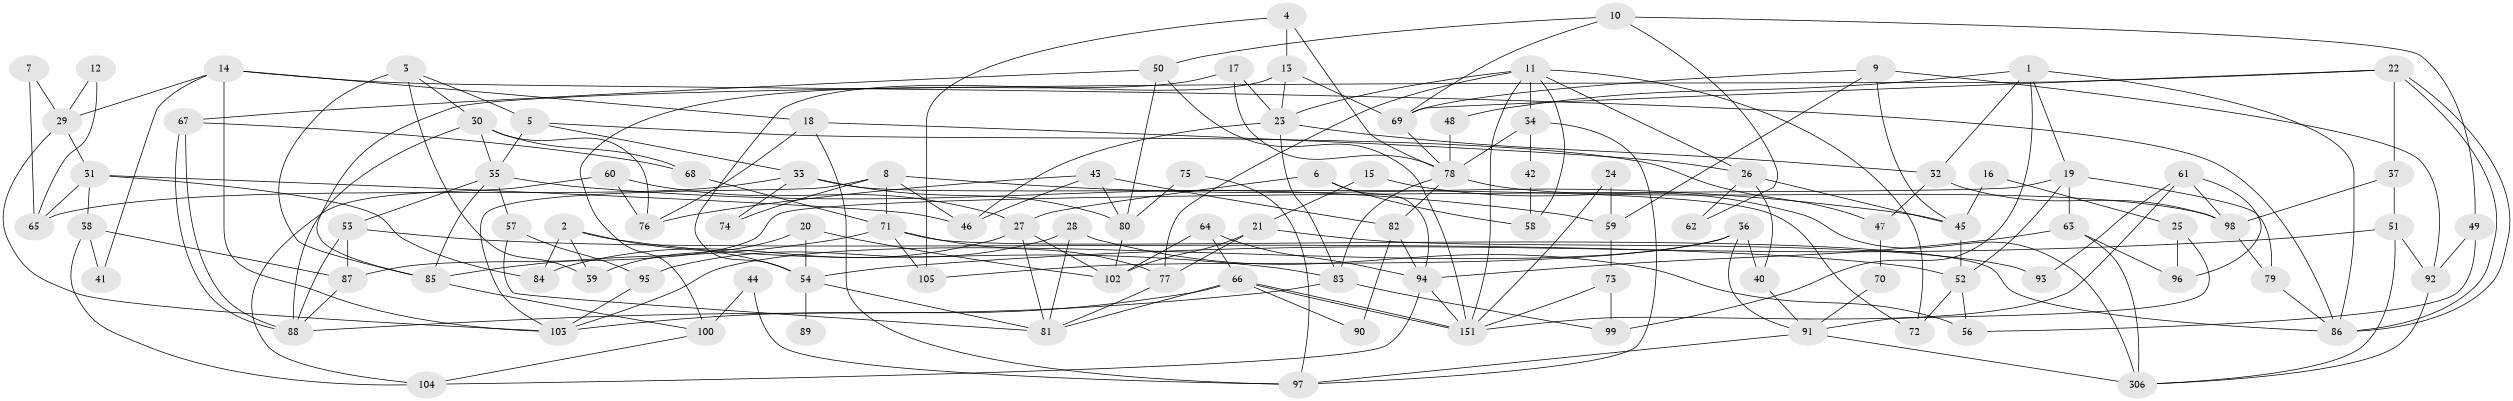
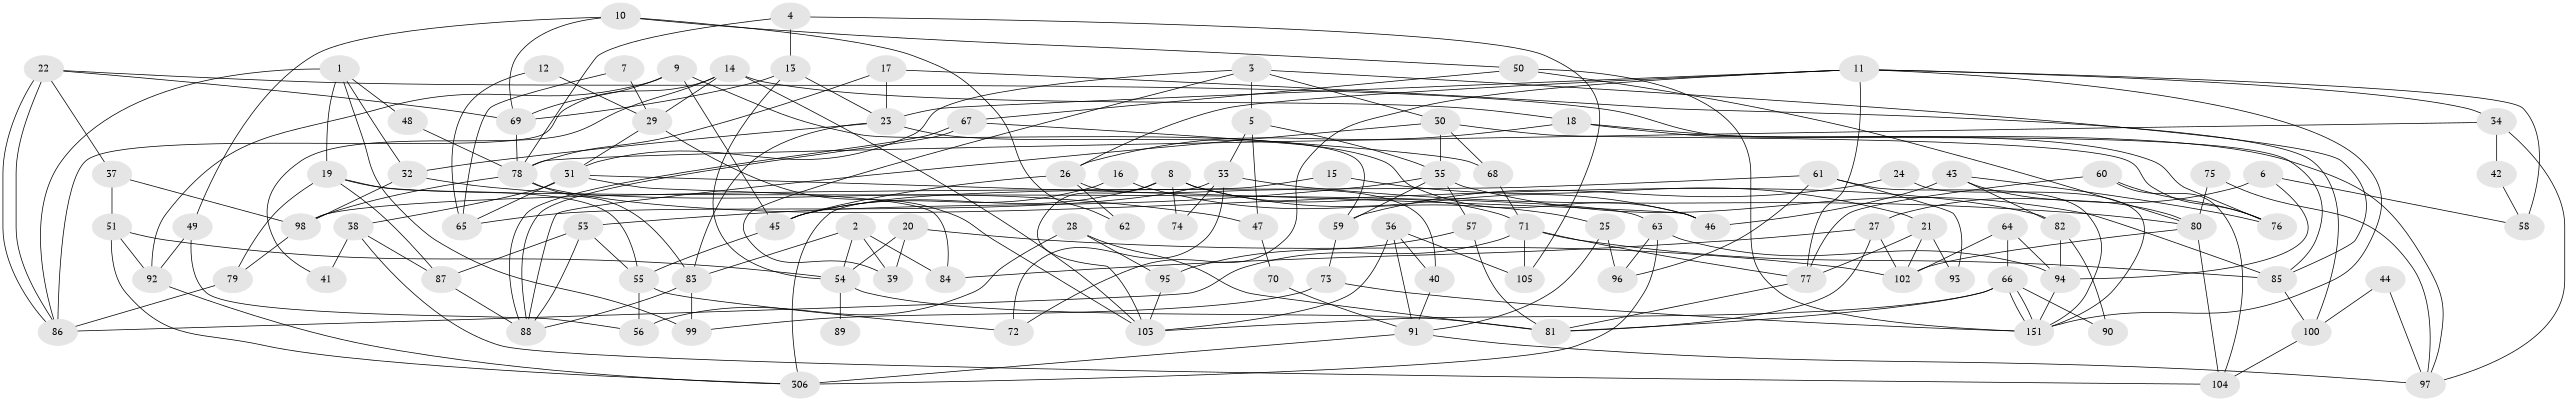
edge "3" -- "31": added
edge "60" -- "27": now "60" -- "77"
node "52": label "52" -> "55"
edge "94" -- "104": now "80" -- "104"
